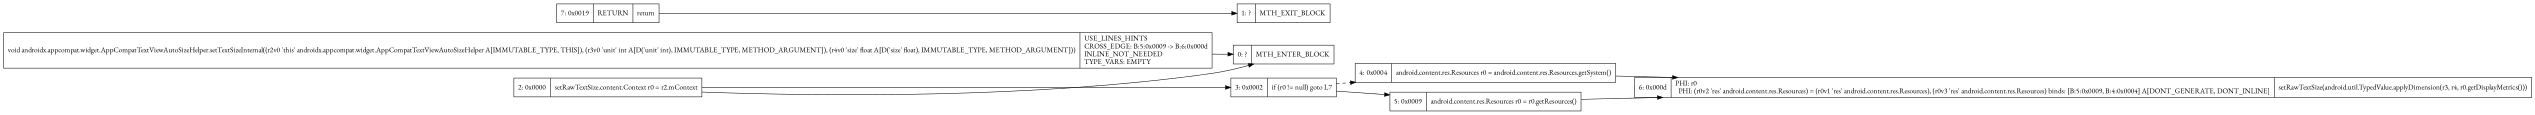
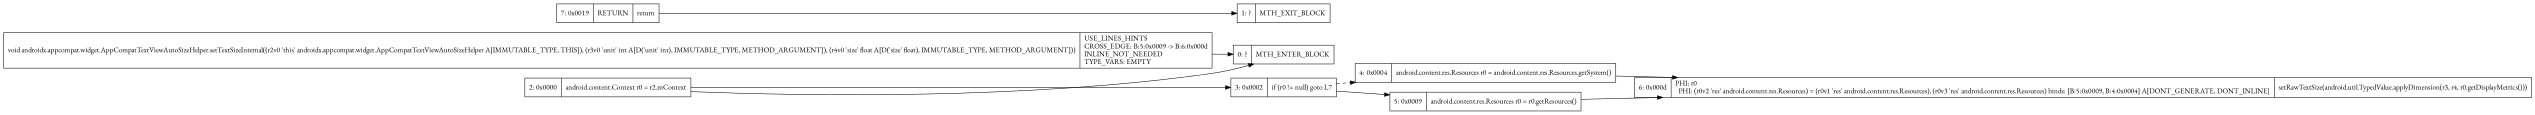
node "2: 0x0000": text "setRawTextSize.content.Context r0 = r2.mContext" -> "android.content.Context r0 = r2.mContext"
